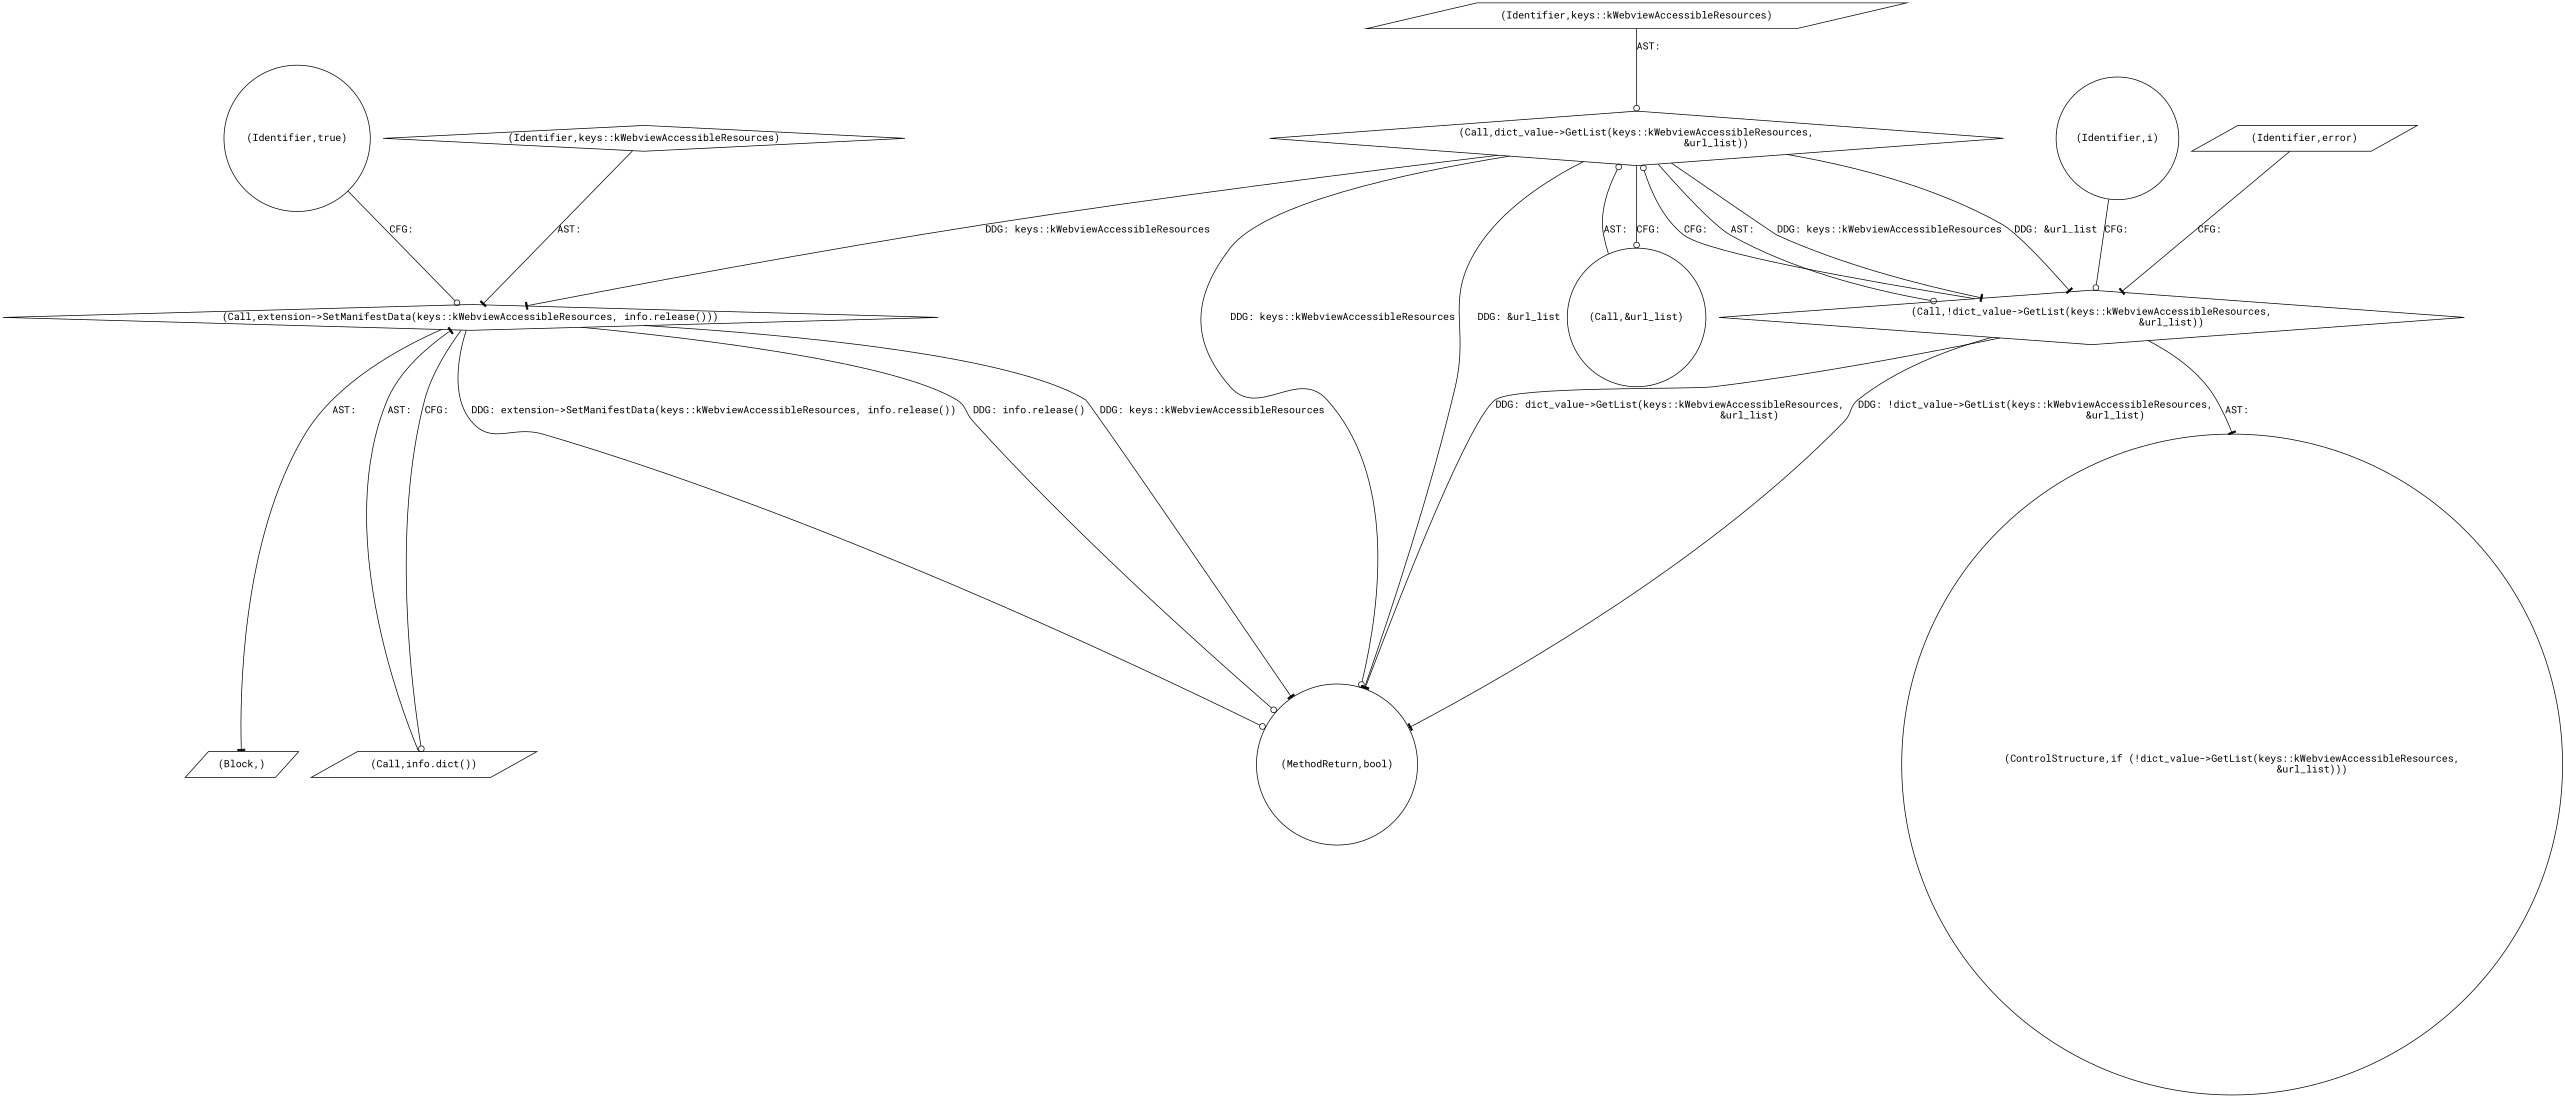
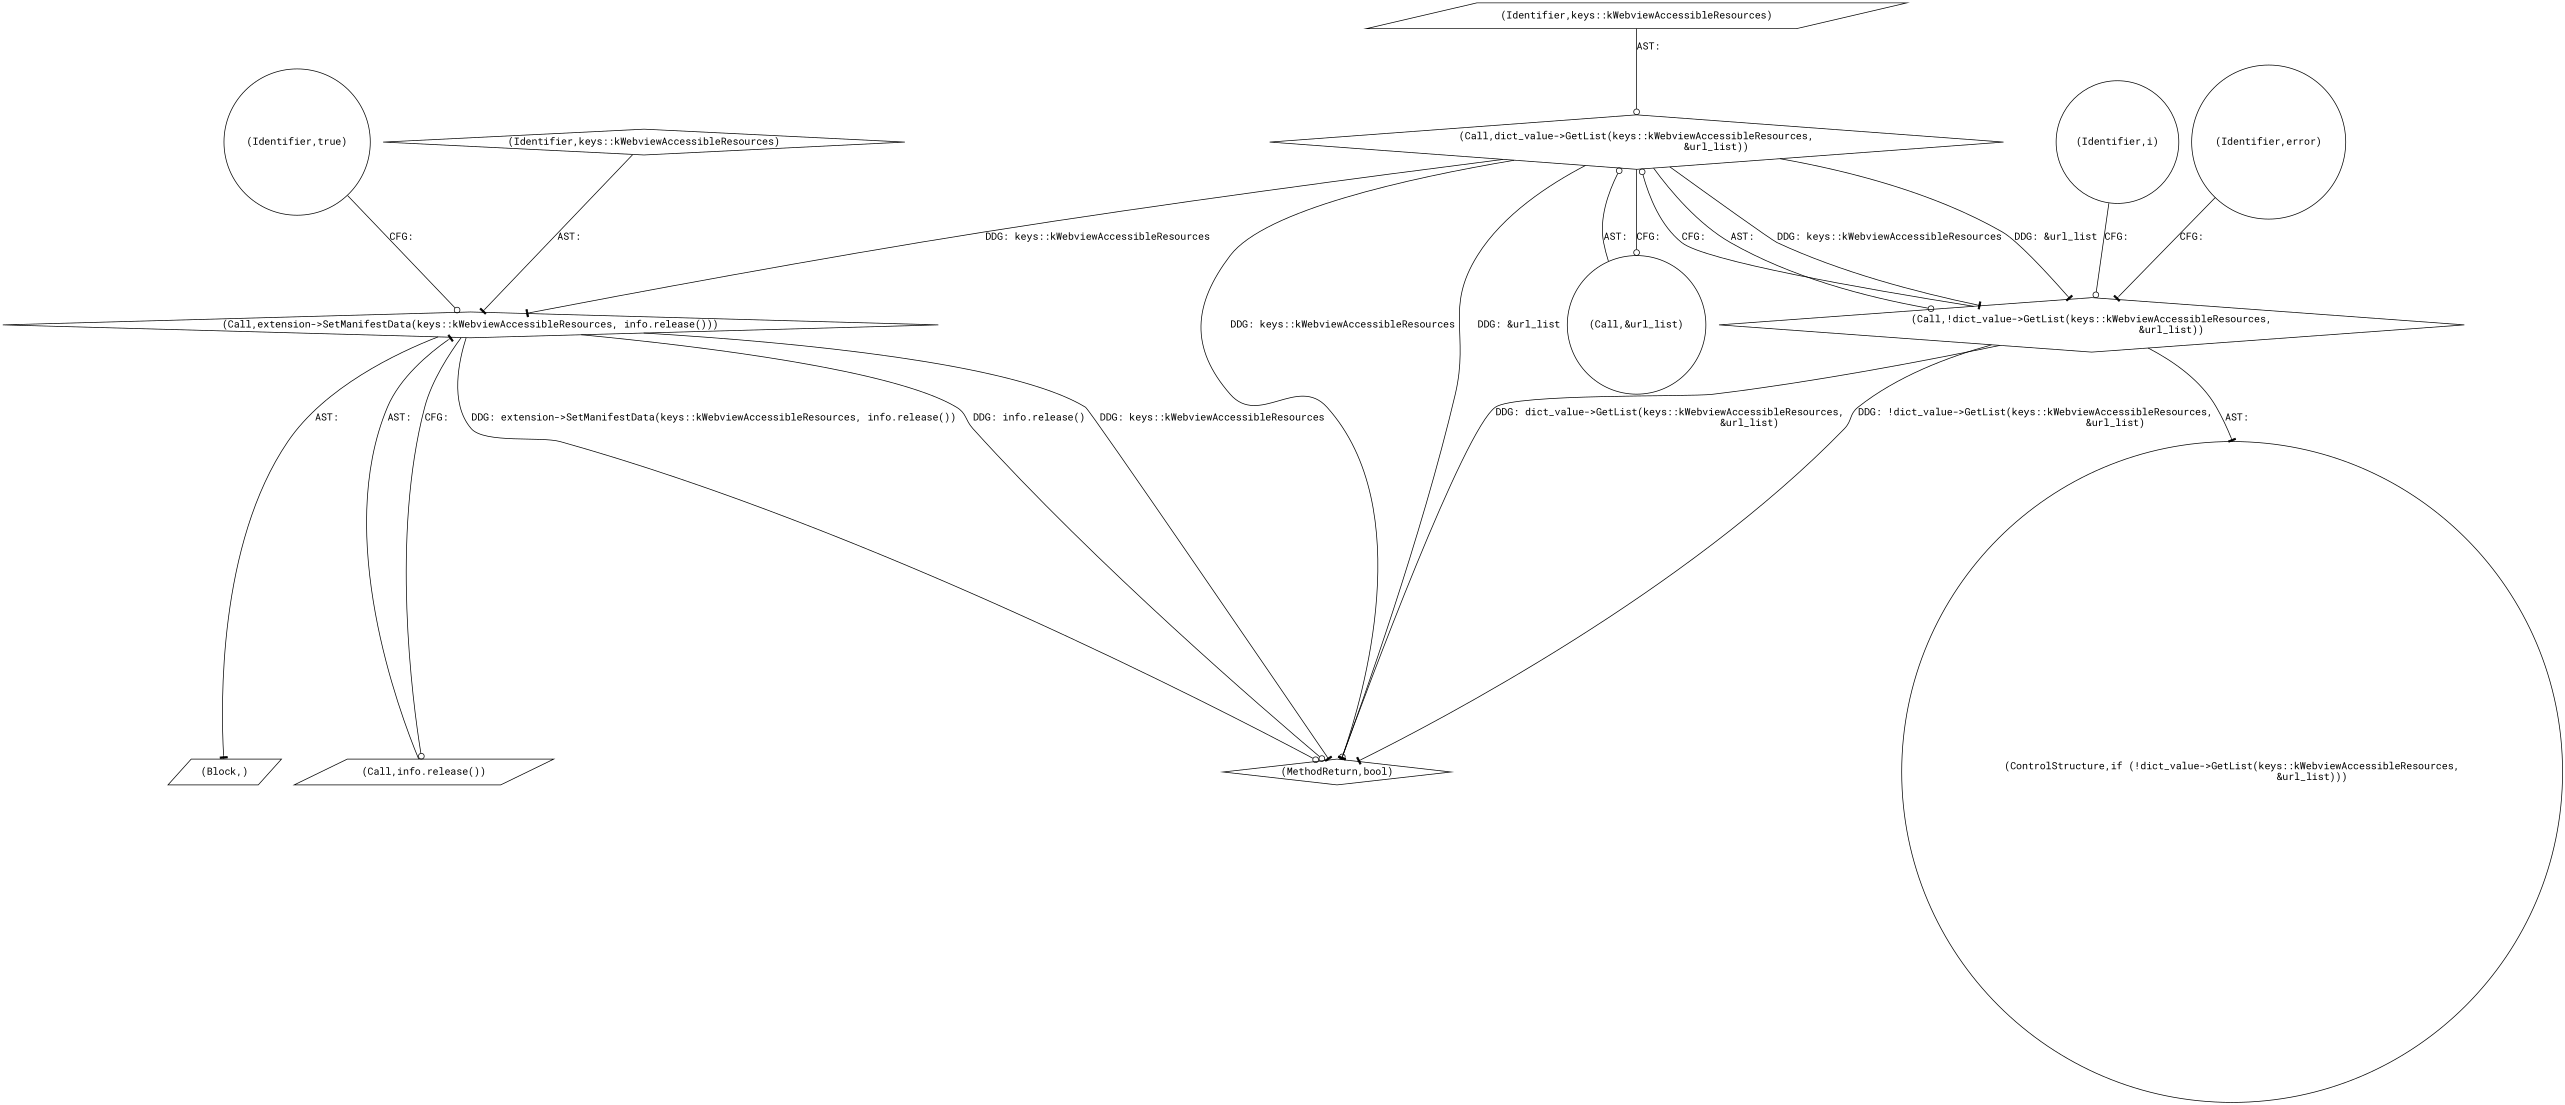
node "(Identifier,error)": shape parallelogram -> circle
node "(Call,info.dict())": label "(Call,info.dict())" -> "(Call,info.release())"
node "(MethodReturn,bool)": shape circle -> diamond
